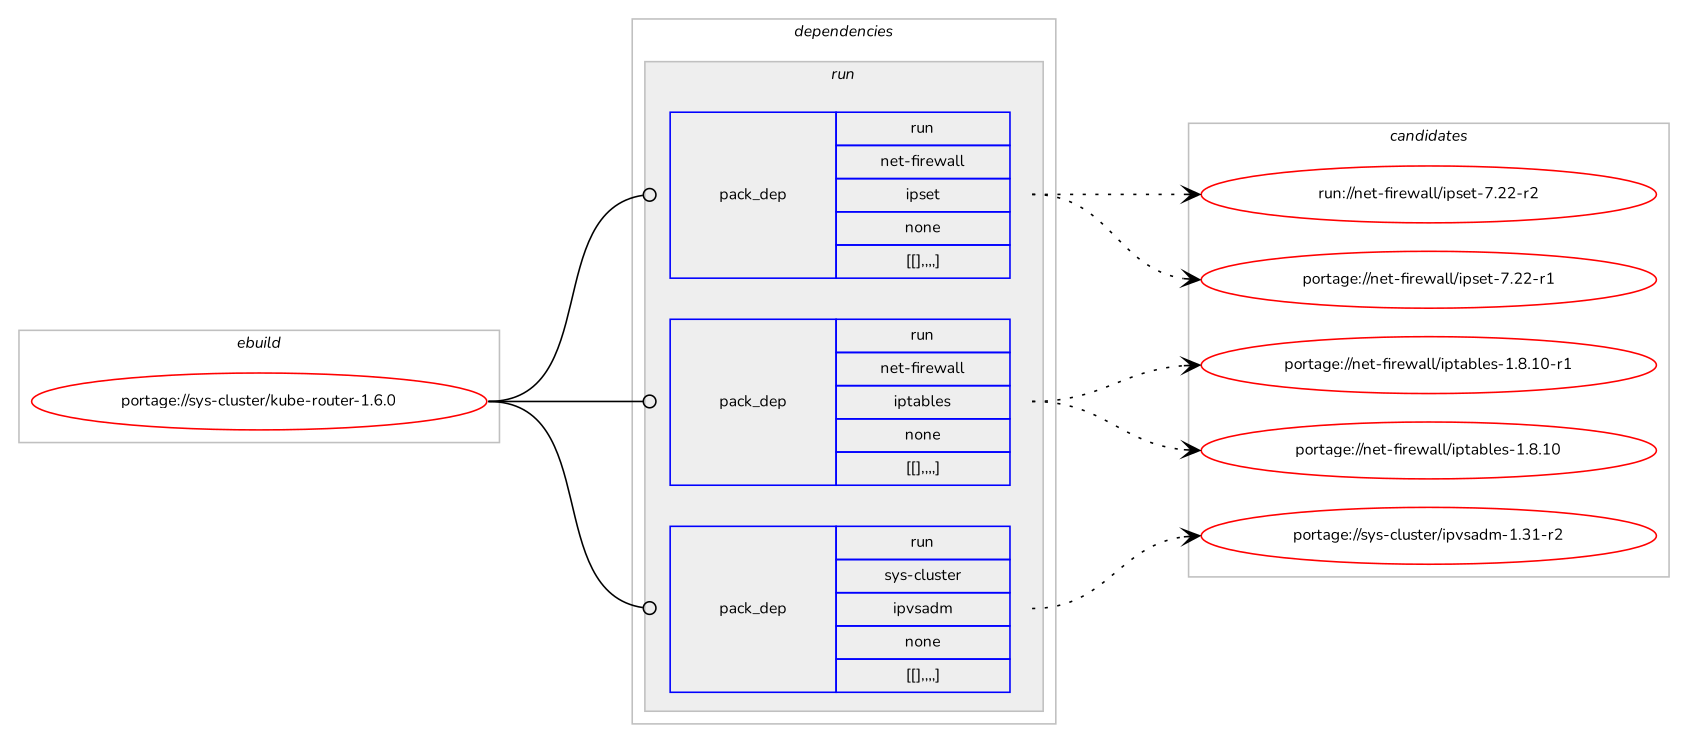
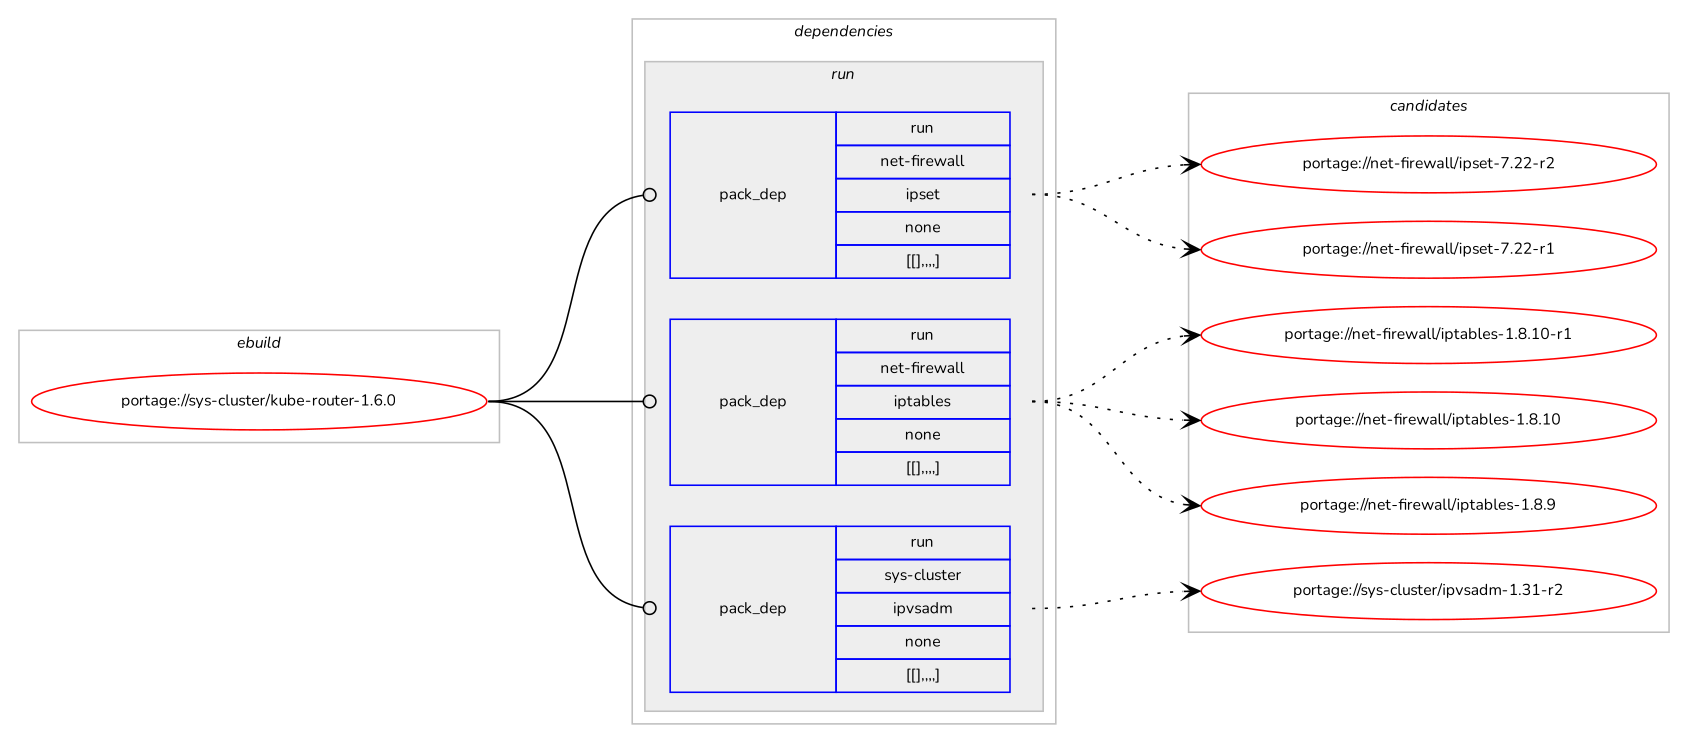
node "run://net-firewall/ipset-7.22-r2": label "run://net-firewall/ipset-7.22-r2" -> "portage://net-firewall/ipset-7.22-r2"
node "portage://net-firewall/iptables-1.8.9": added
